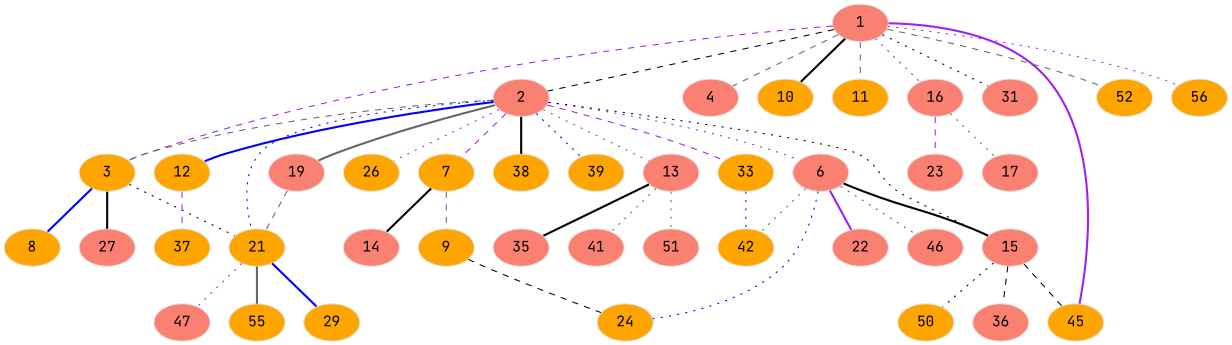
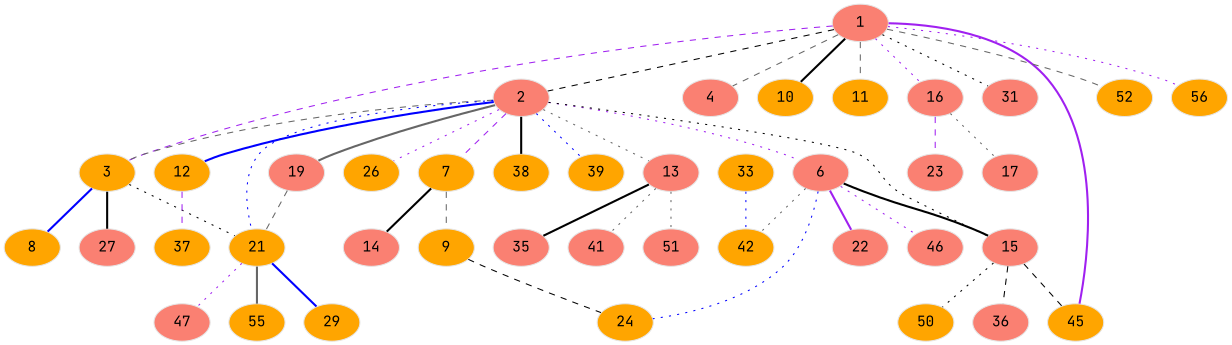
edge "2" -- "33": removed
